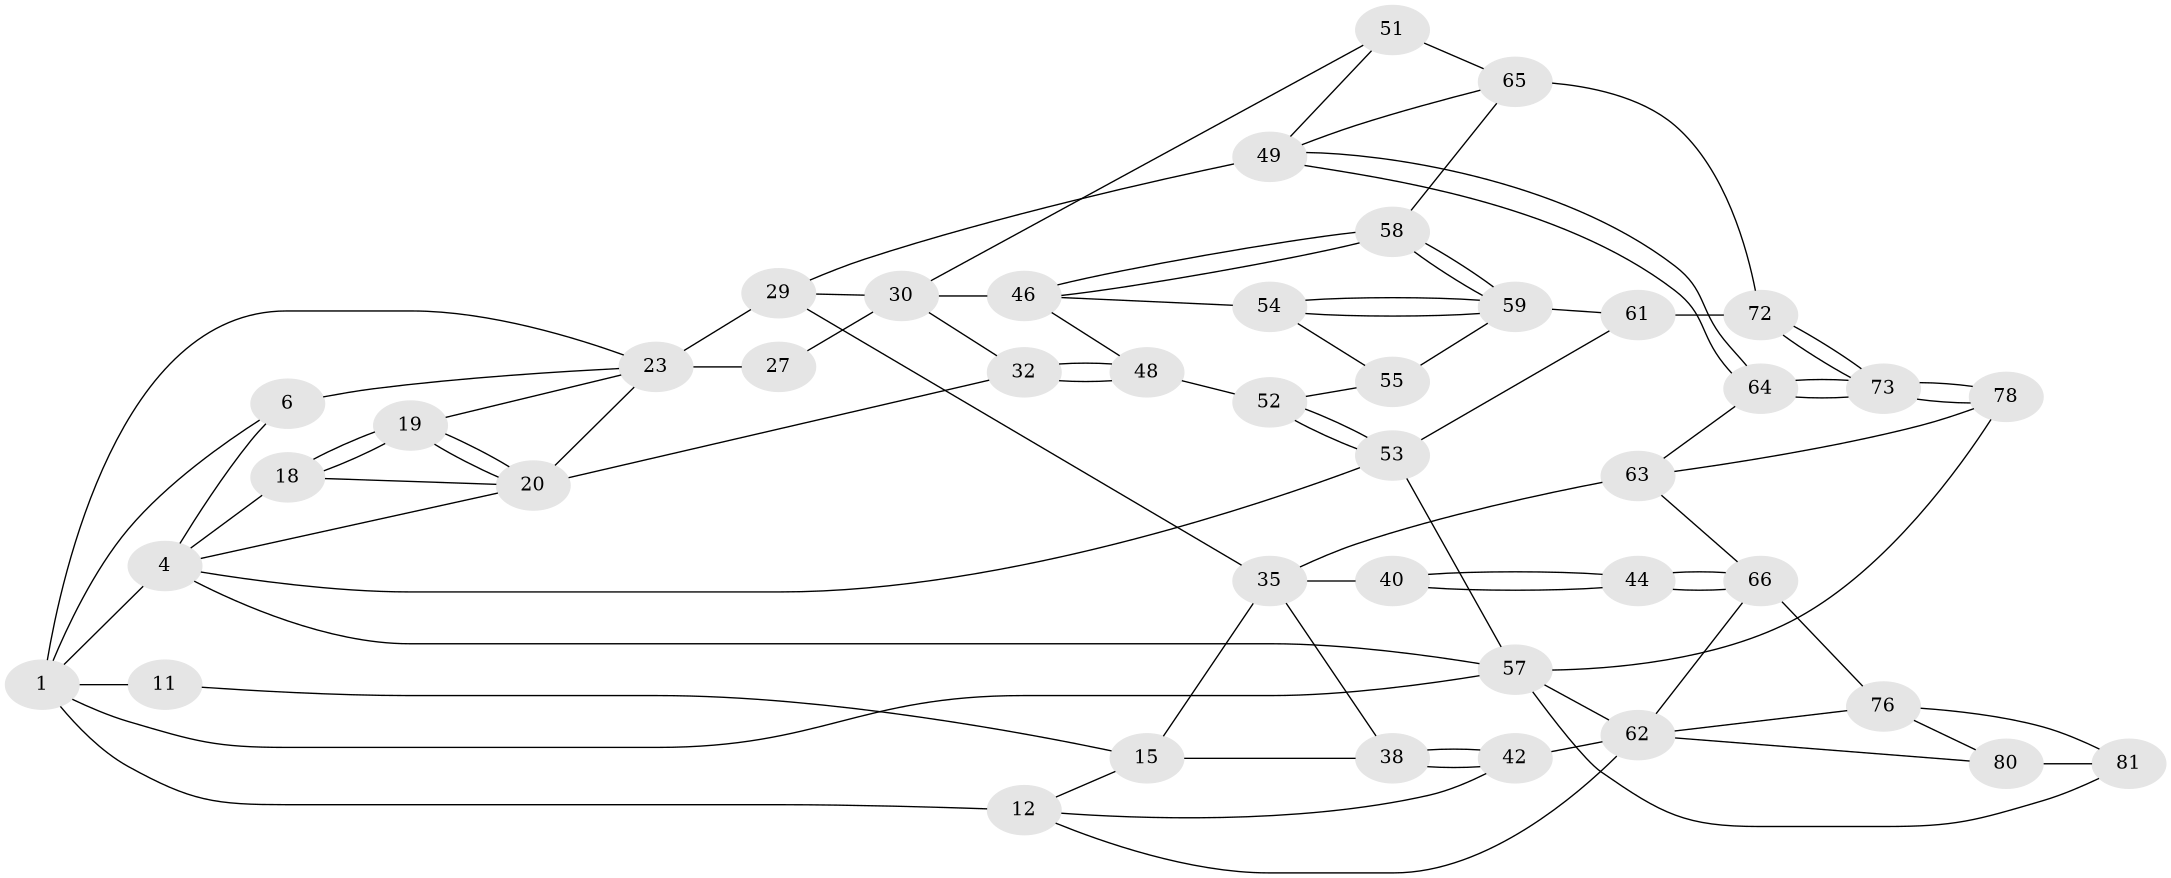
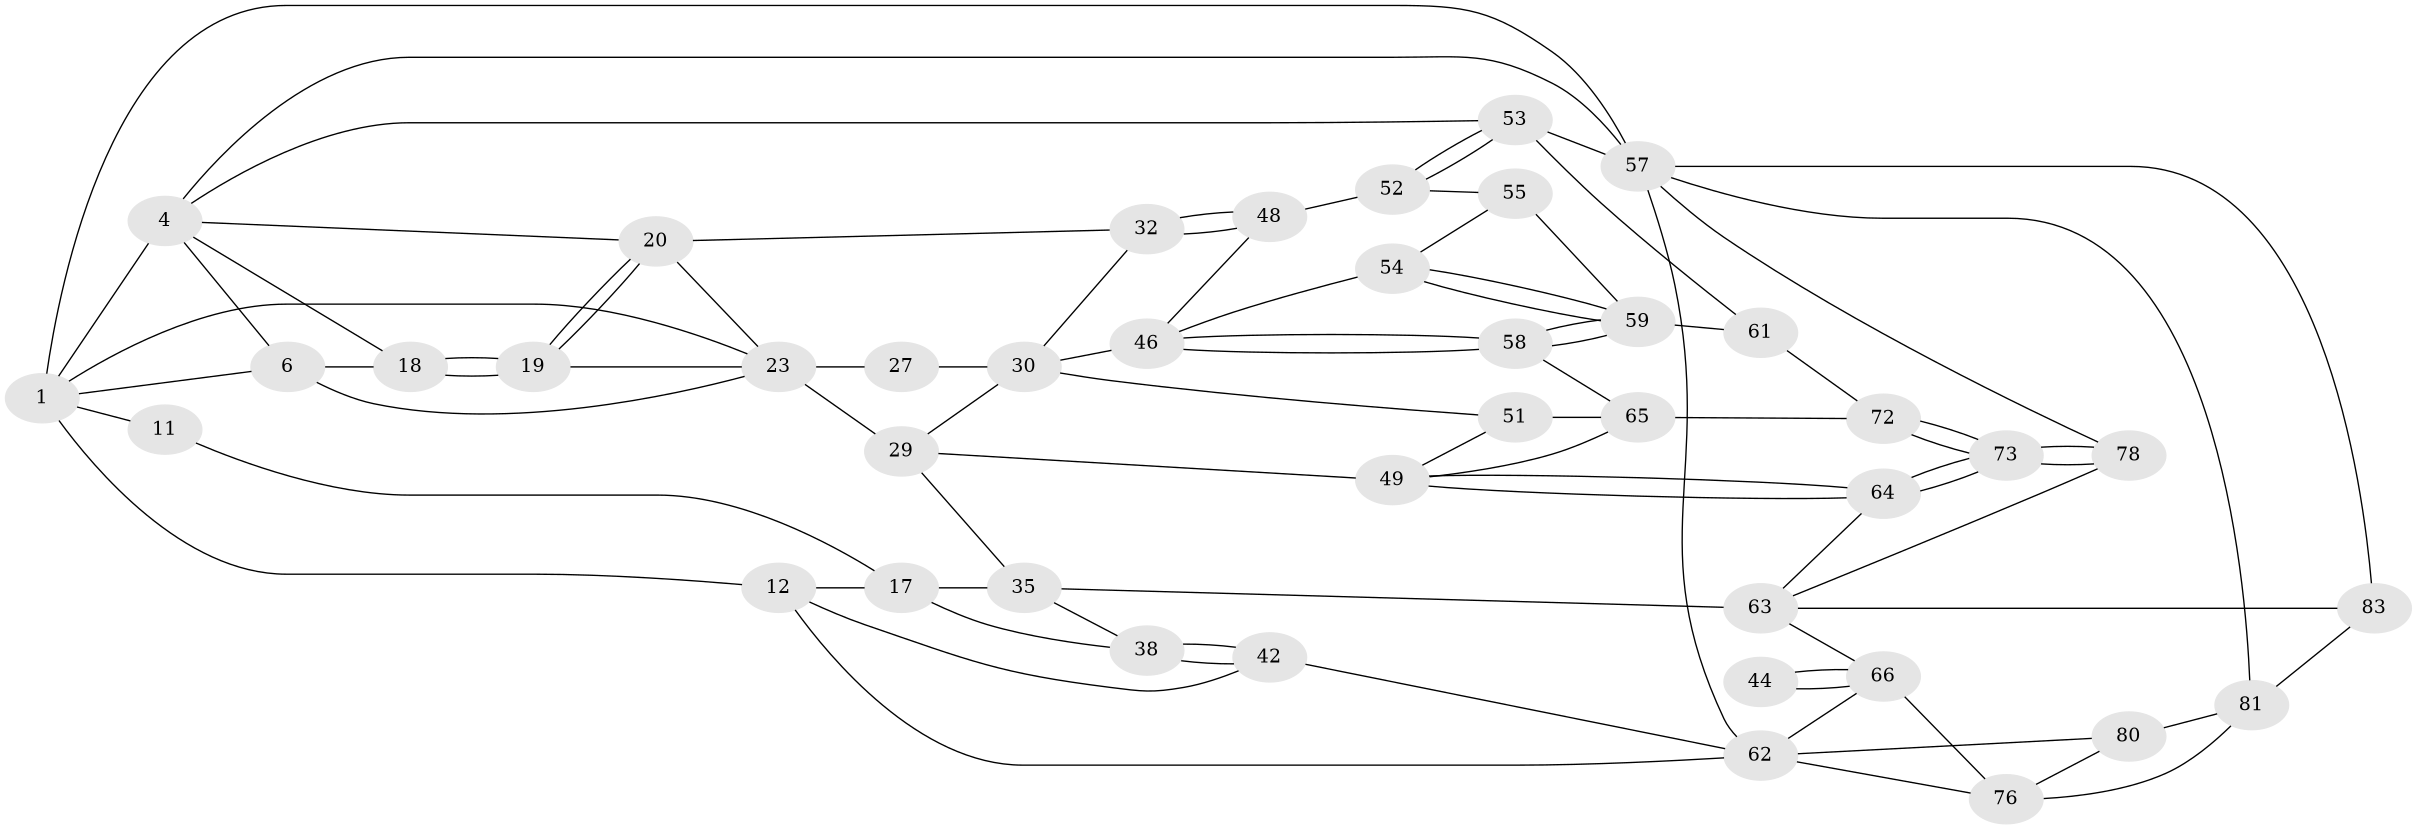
edge "18" -- "20": now "18" -- "6"
node "40": removed
node "83": added
node "15": label "15" -> "17"
